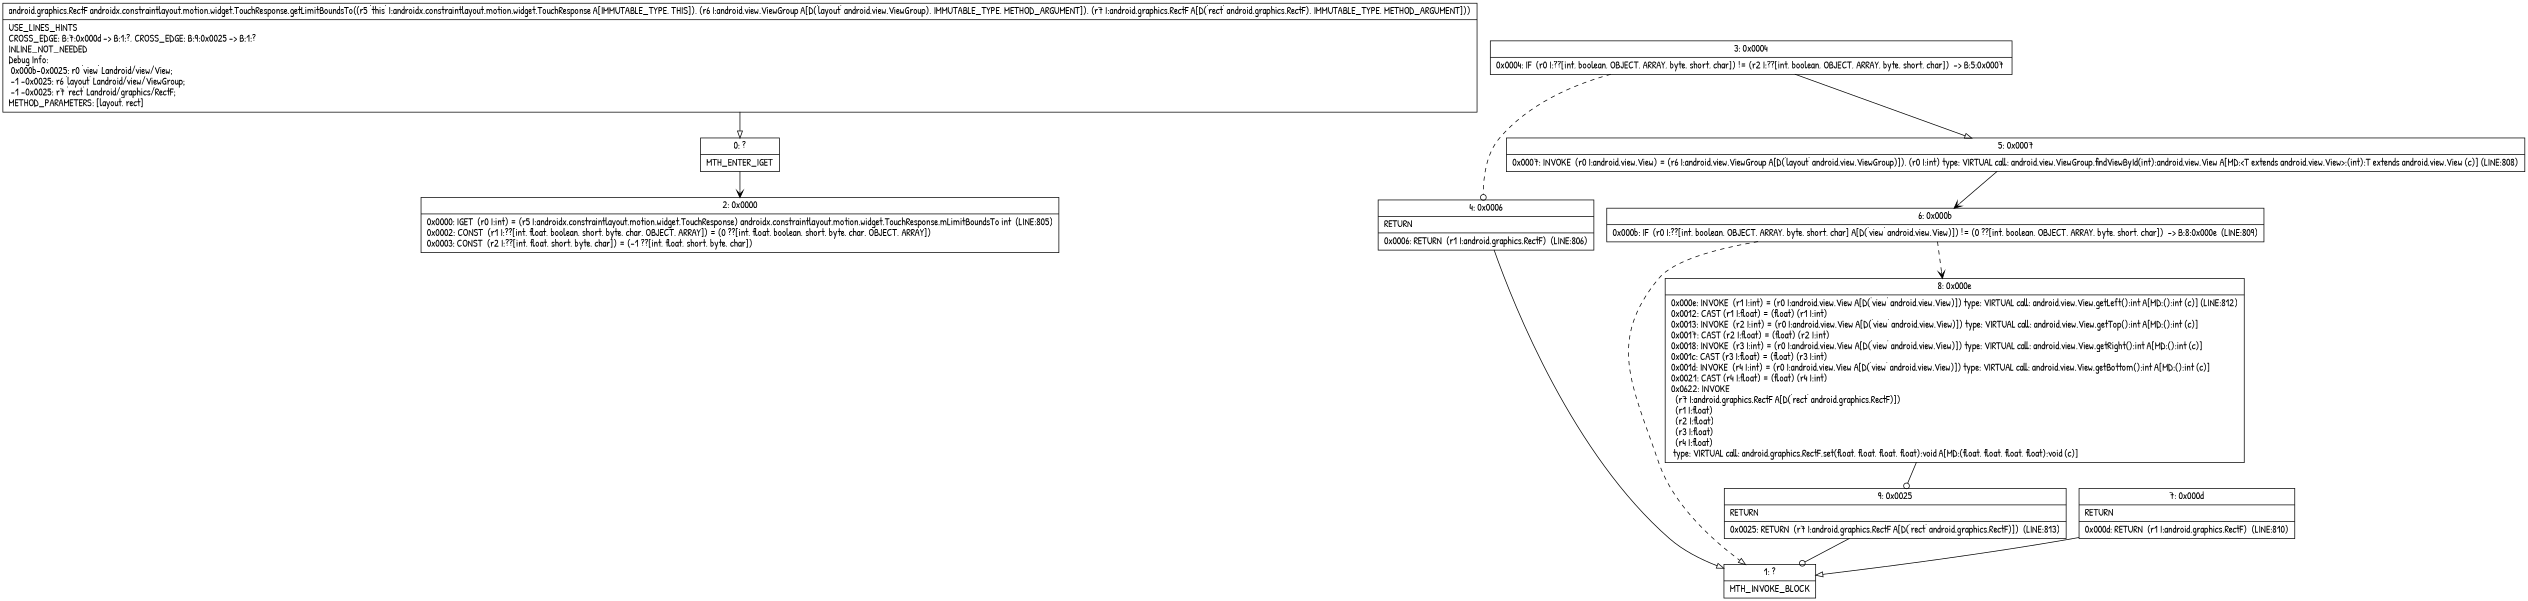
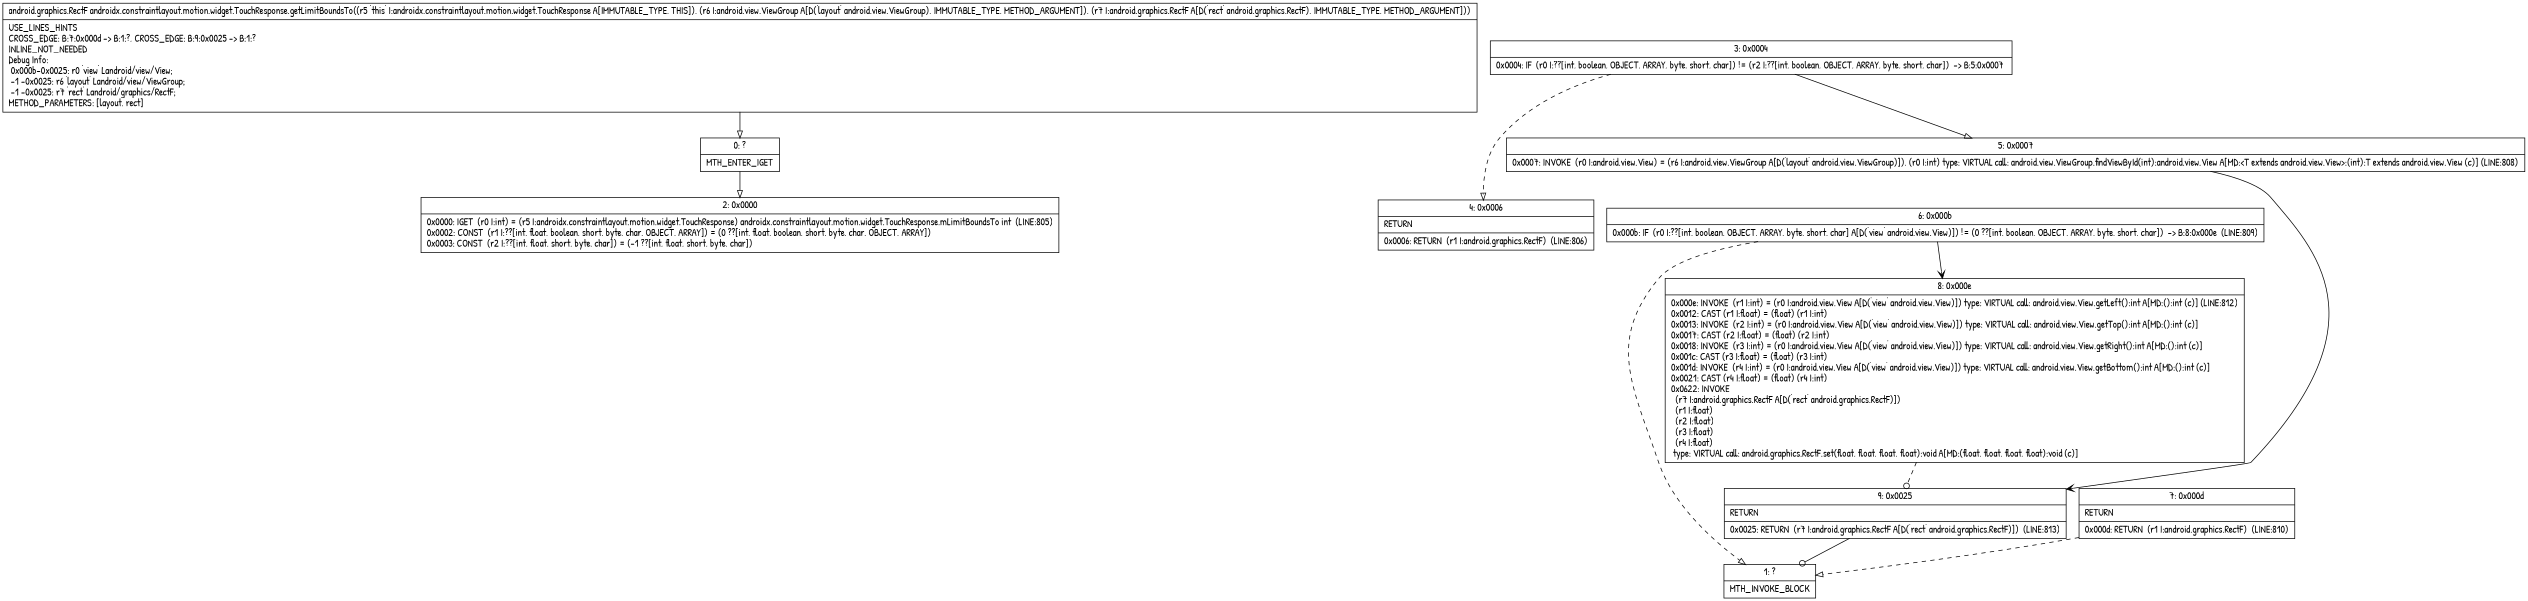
edge "3: 0x0004" -> "4: 0x0006": arrowhead odot -> onormal
edge "0: ?" -> "2: 0x0000": arrowhead vee -> onormal
edge "5: 0x0007" -> "6: 0x000b": now "5: 0x0007" -> "9: 0x0025"
edge "6: 0x000b" -> "8: 0x000e": style dashed -> solid
edge "4: 0x0006" -> "1: ?": removed
edge "8: 0x000e" -> "9: 0x0025": style solid -> dashed
edge "7: 0x000d" -> "1: ?": style solid -> dashed
